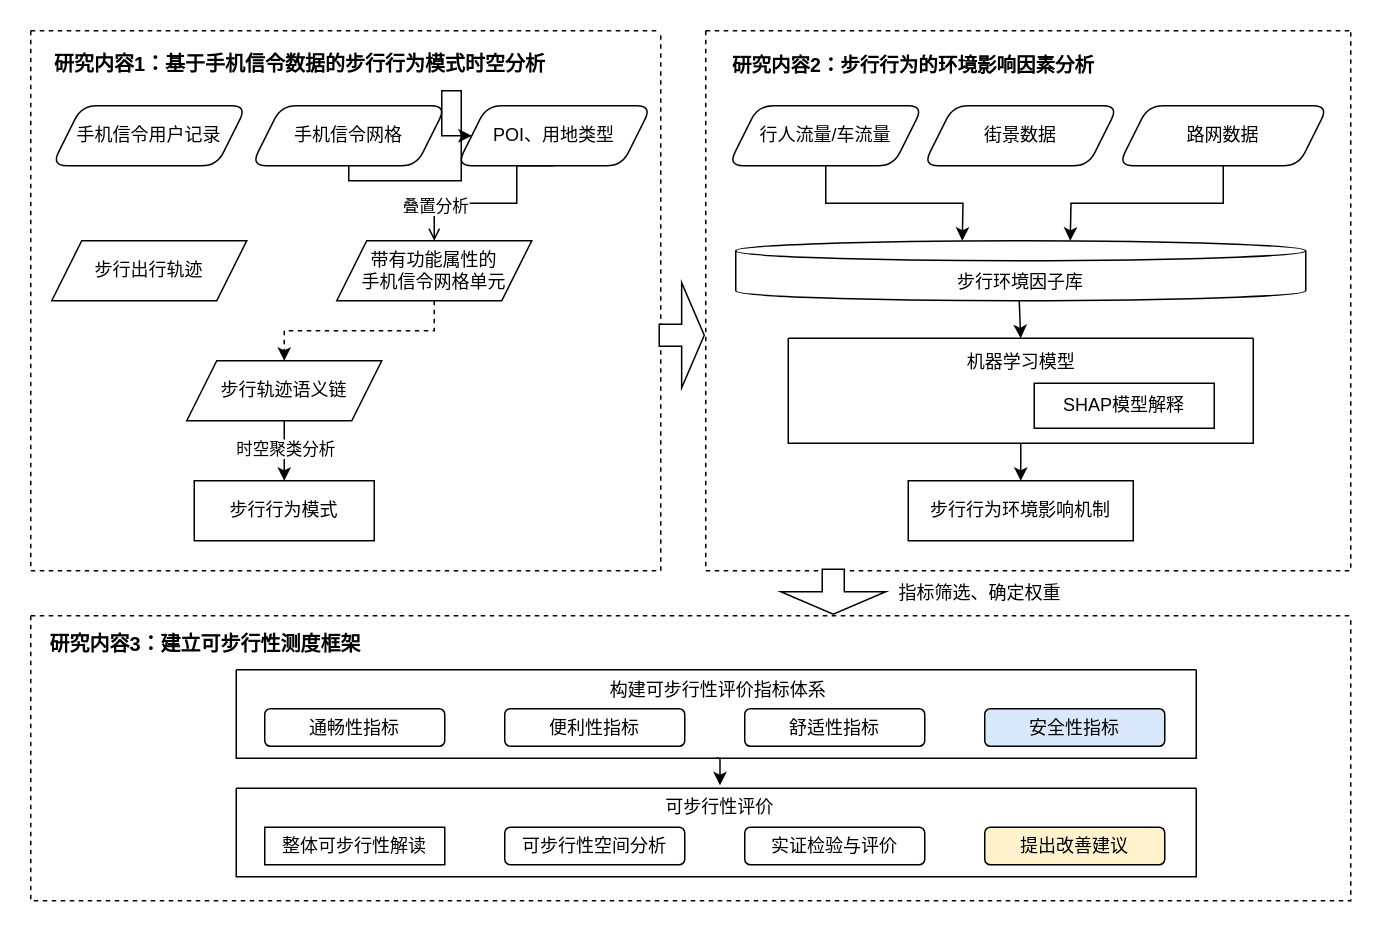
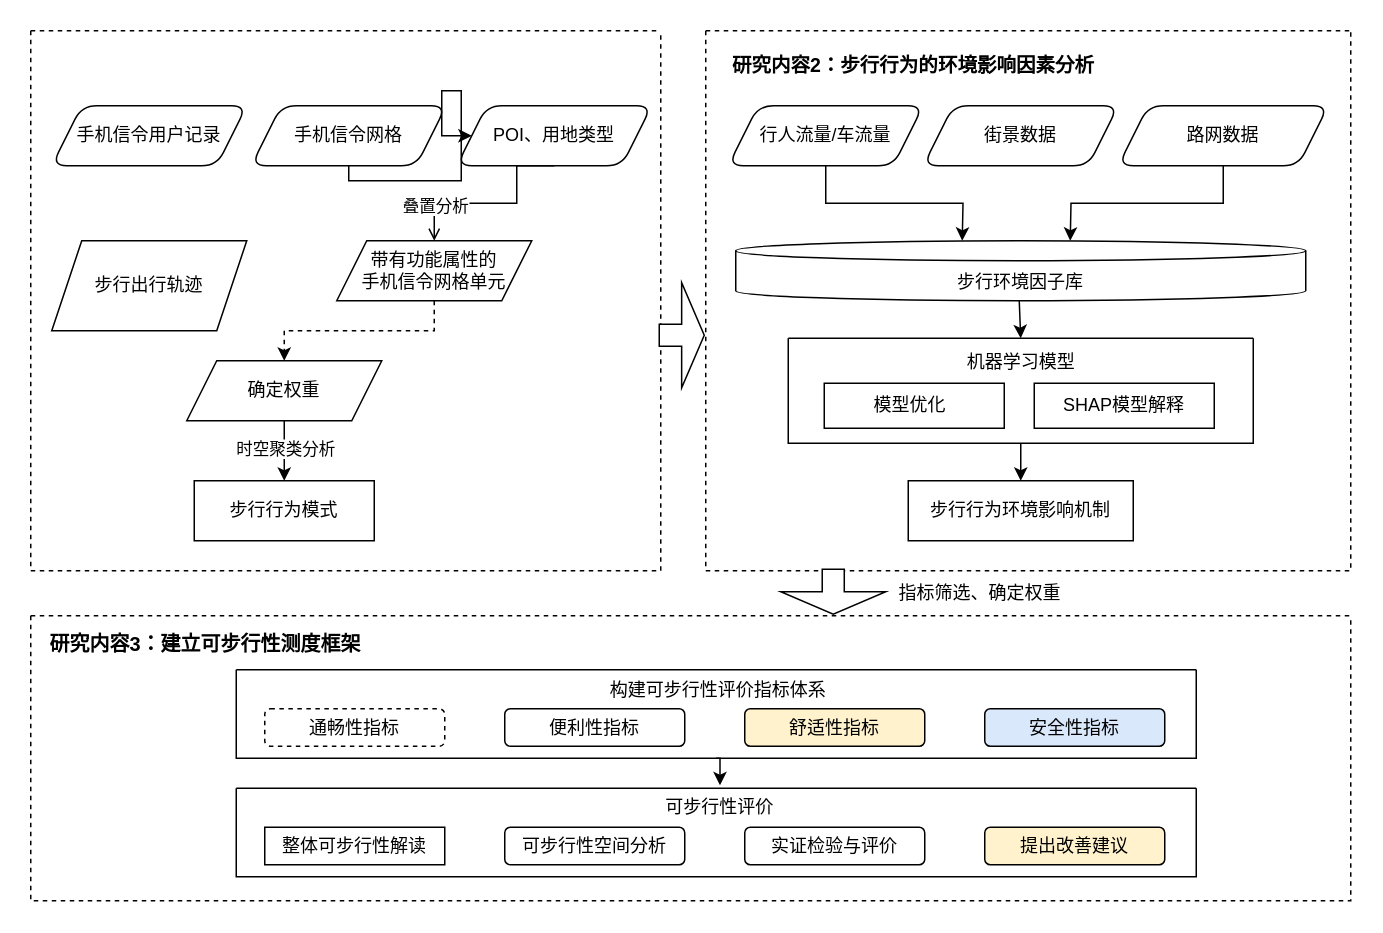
node "研究内容1：基于手机信令数据的步行行为模式时空分析": removed
node "步行出行轨迹": size 195x60 -> 195x90
node "步行轨迹语义链": label "步行轨迹语义链" -> "确定权重"
node "模型优化": added
node "通畅性指标": style solid -> dashed
node "舒适性指标": fillcolor #ffffff -> #fff2cc
